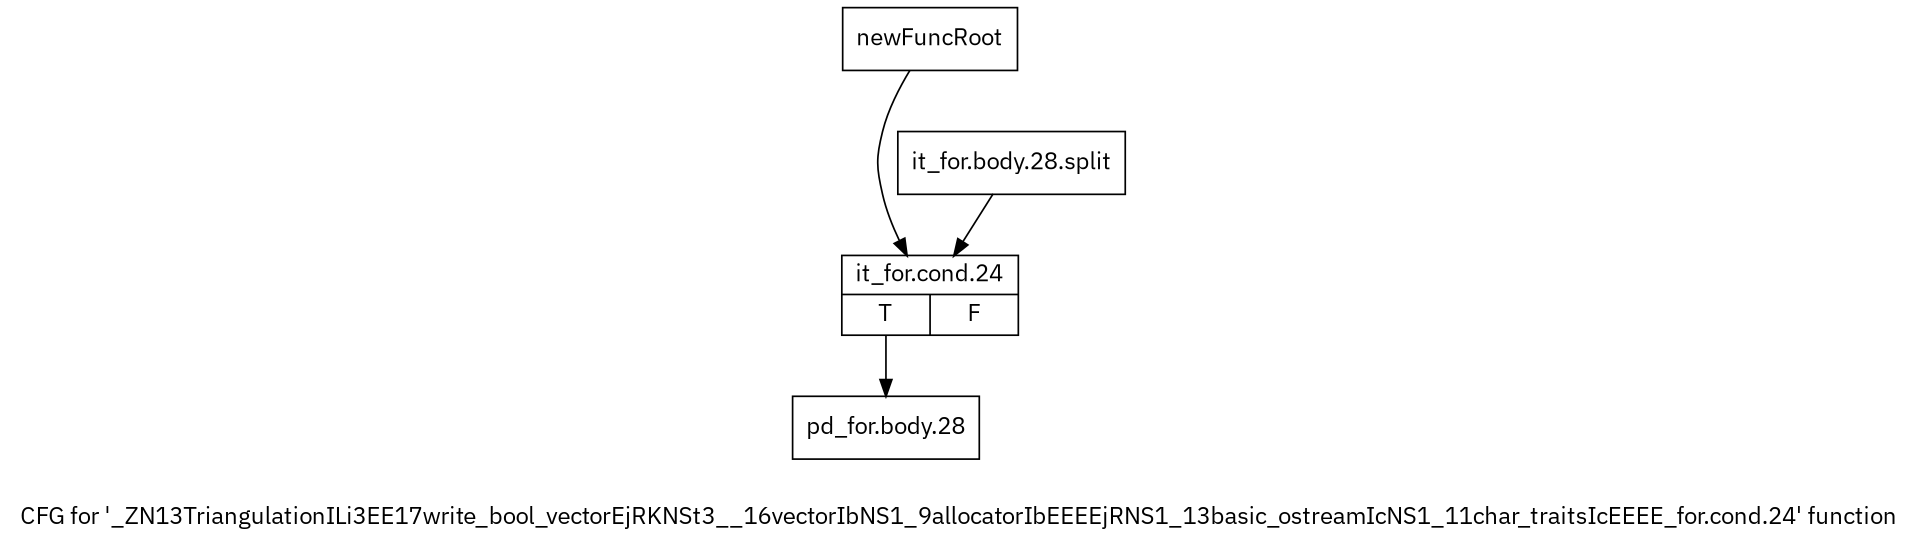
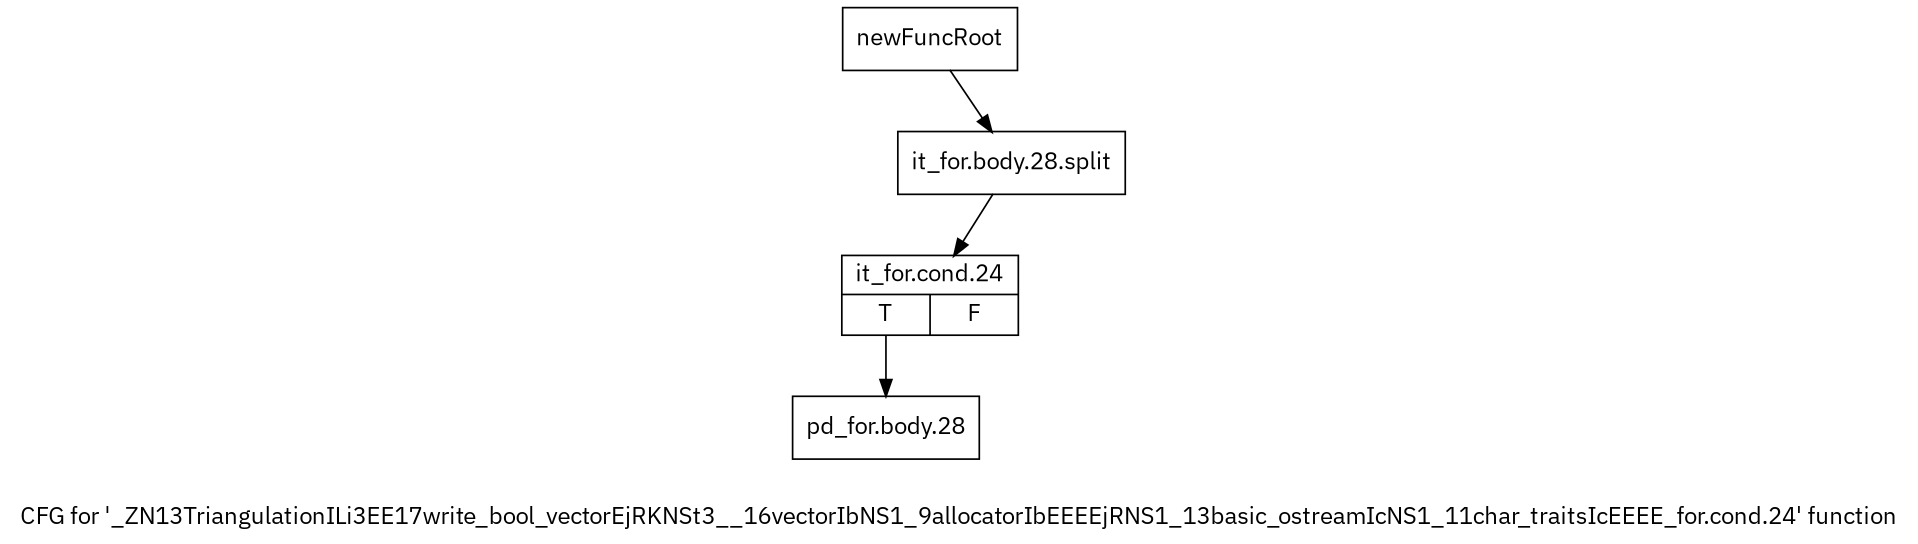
edge "newFuncRoot" -> "it_for.cond.24": now "newFuncRoot" -> "it_for.body.28.split"
